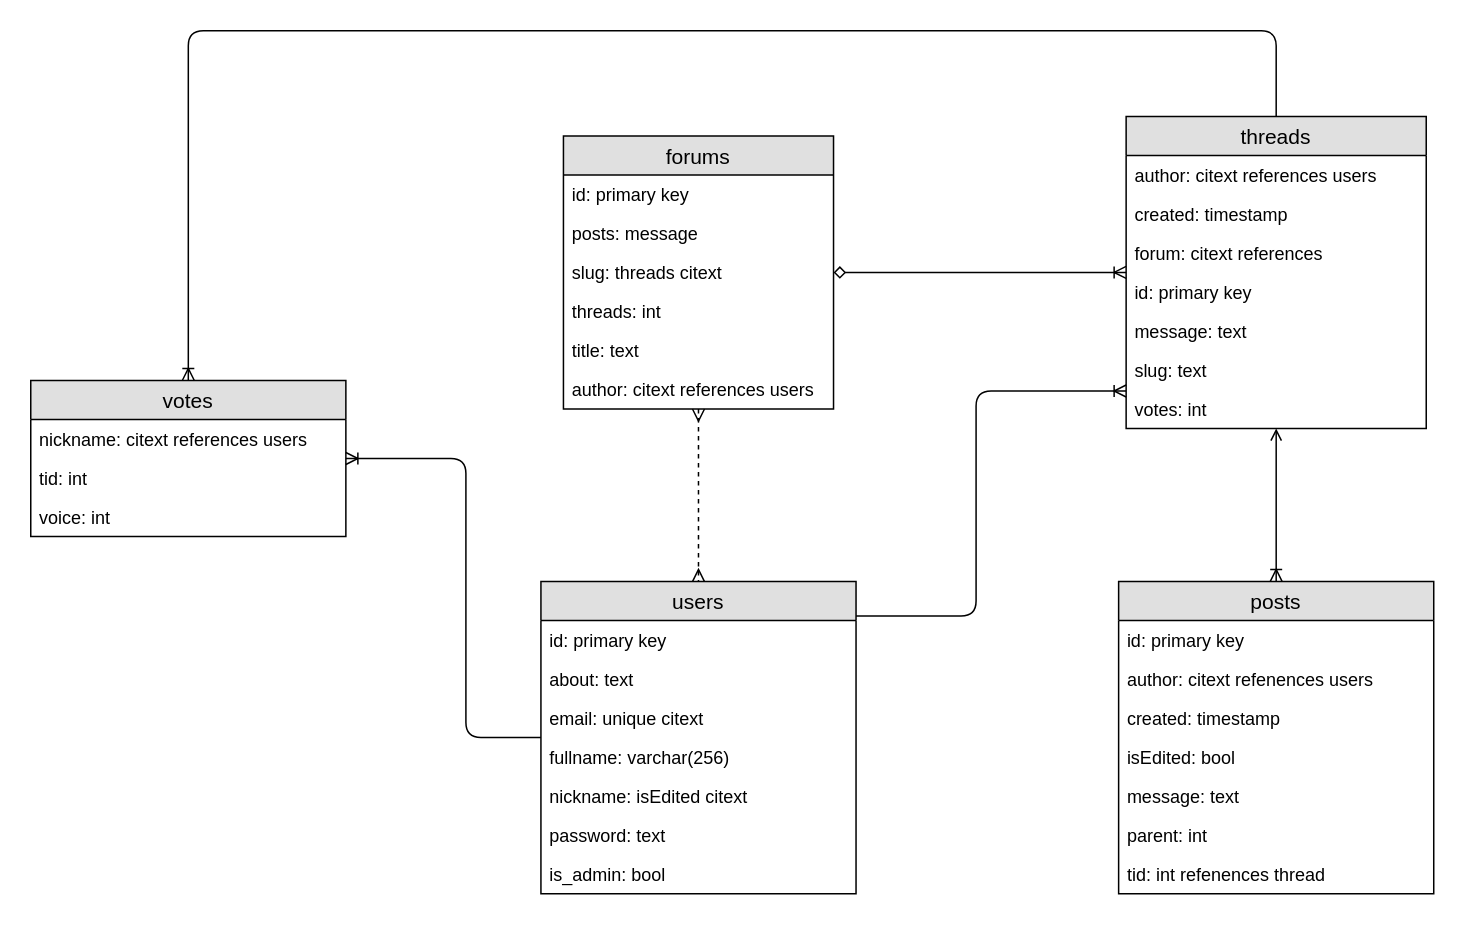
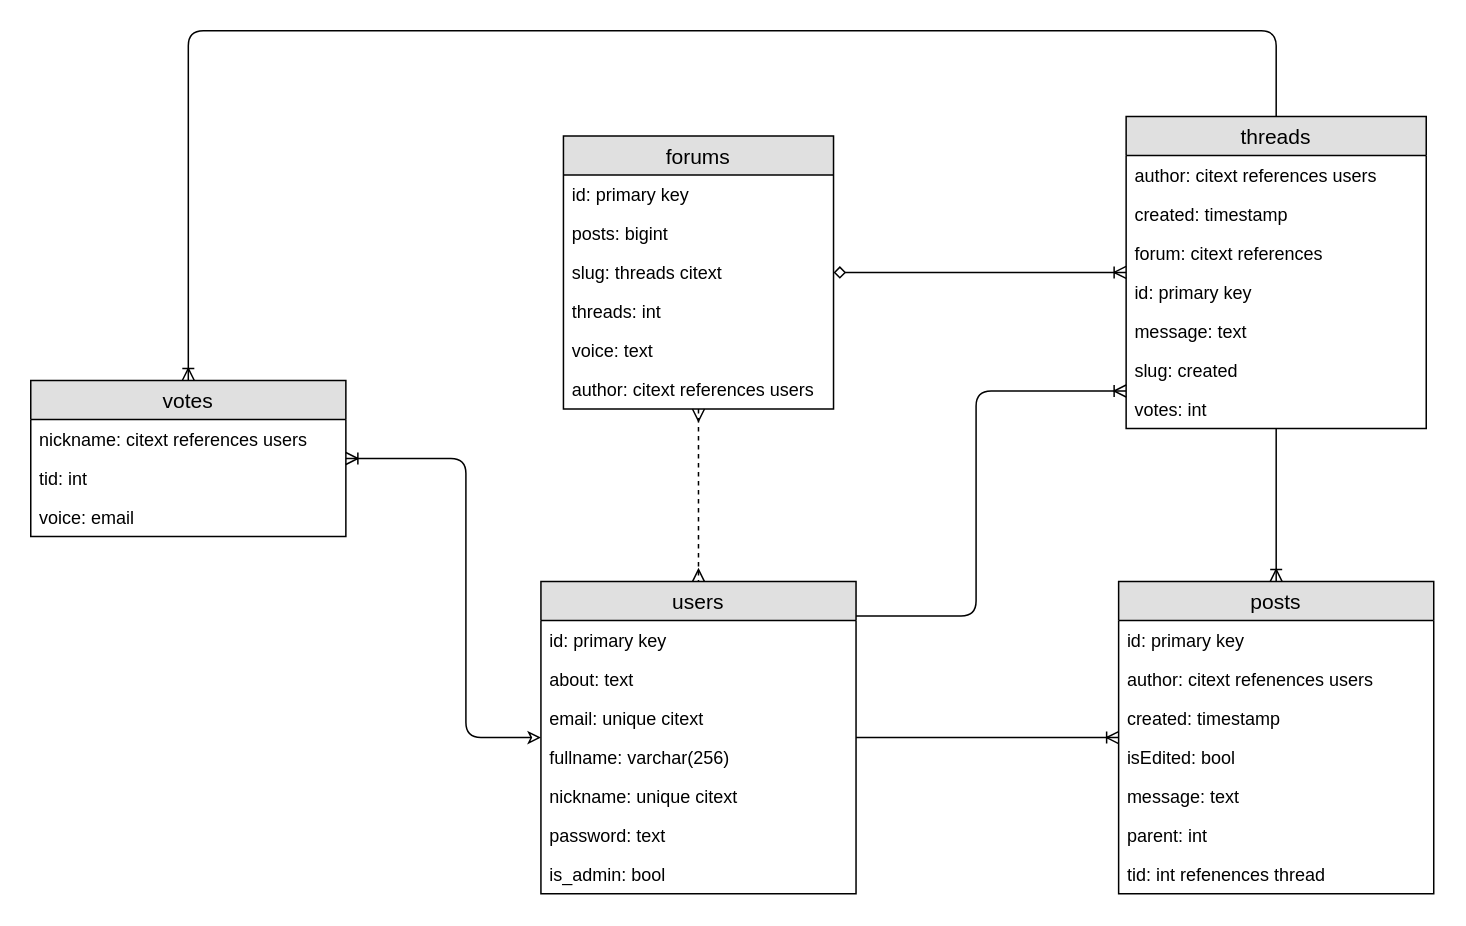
node "posts: message": label "posts: message" -> "posts: bigint"
node "title: text": label "title: text" -> "voice: text"
node "slug: text": label "slug: text" -> "slug: created"
edge "threads" -- "posts": arrowhead open -> none
node "voice: int": label "voice: int" -> "voice: email"
edge "users" -> "votes": arrowhead none -> classic
edge "users" -> "posts": added
node "nickname: isEdited citext": label "nickname: isEdited citext" -> "nickname: unique citext"
